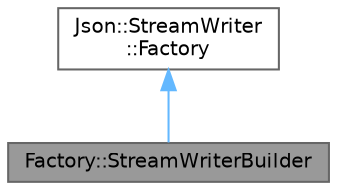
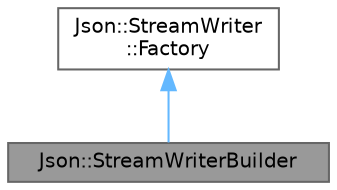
node "Factory::StreamWriterBuilder": label "Factory::StreamWriterBuilder" -> "Json::StreamWriterBuilder"
